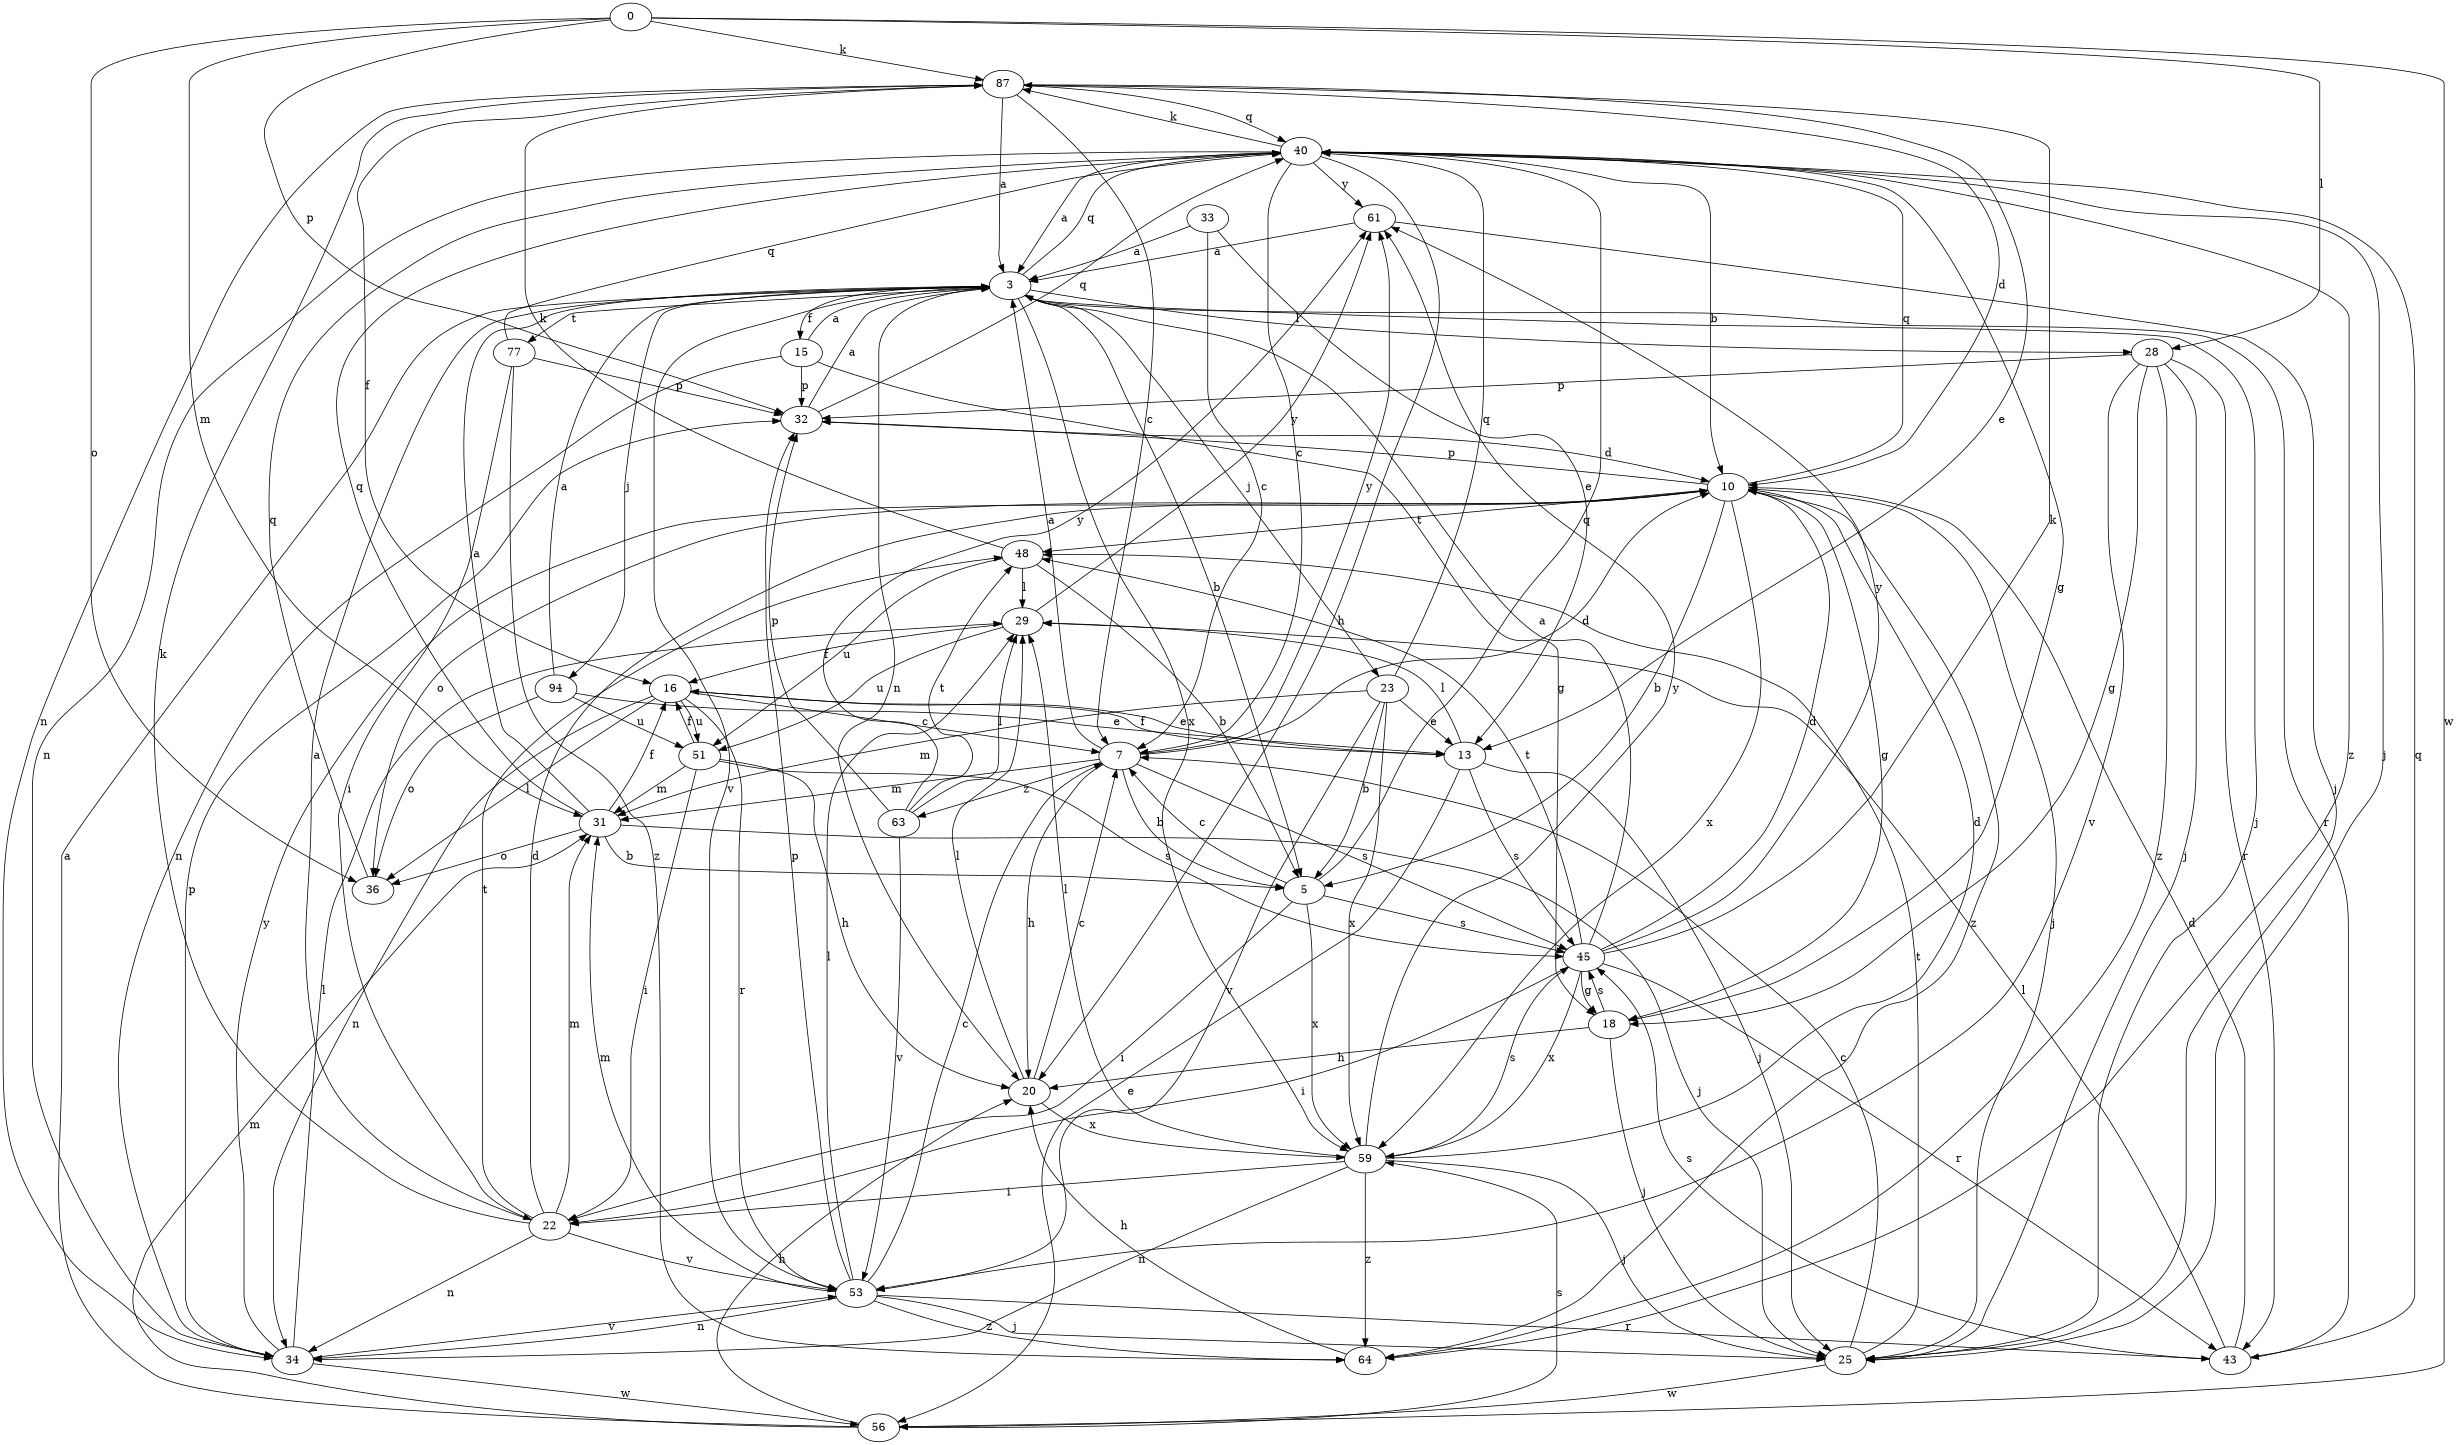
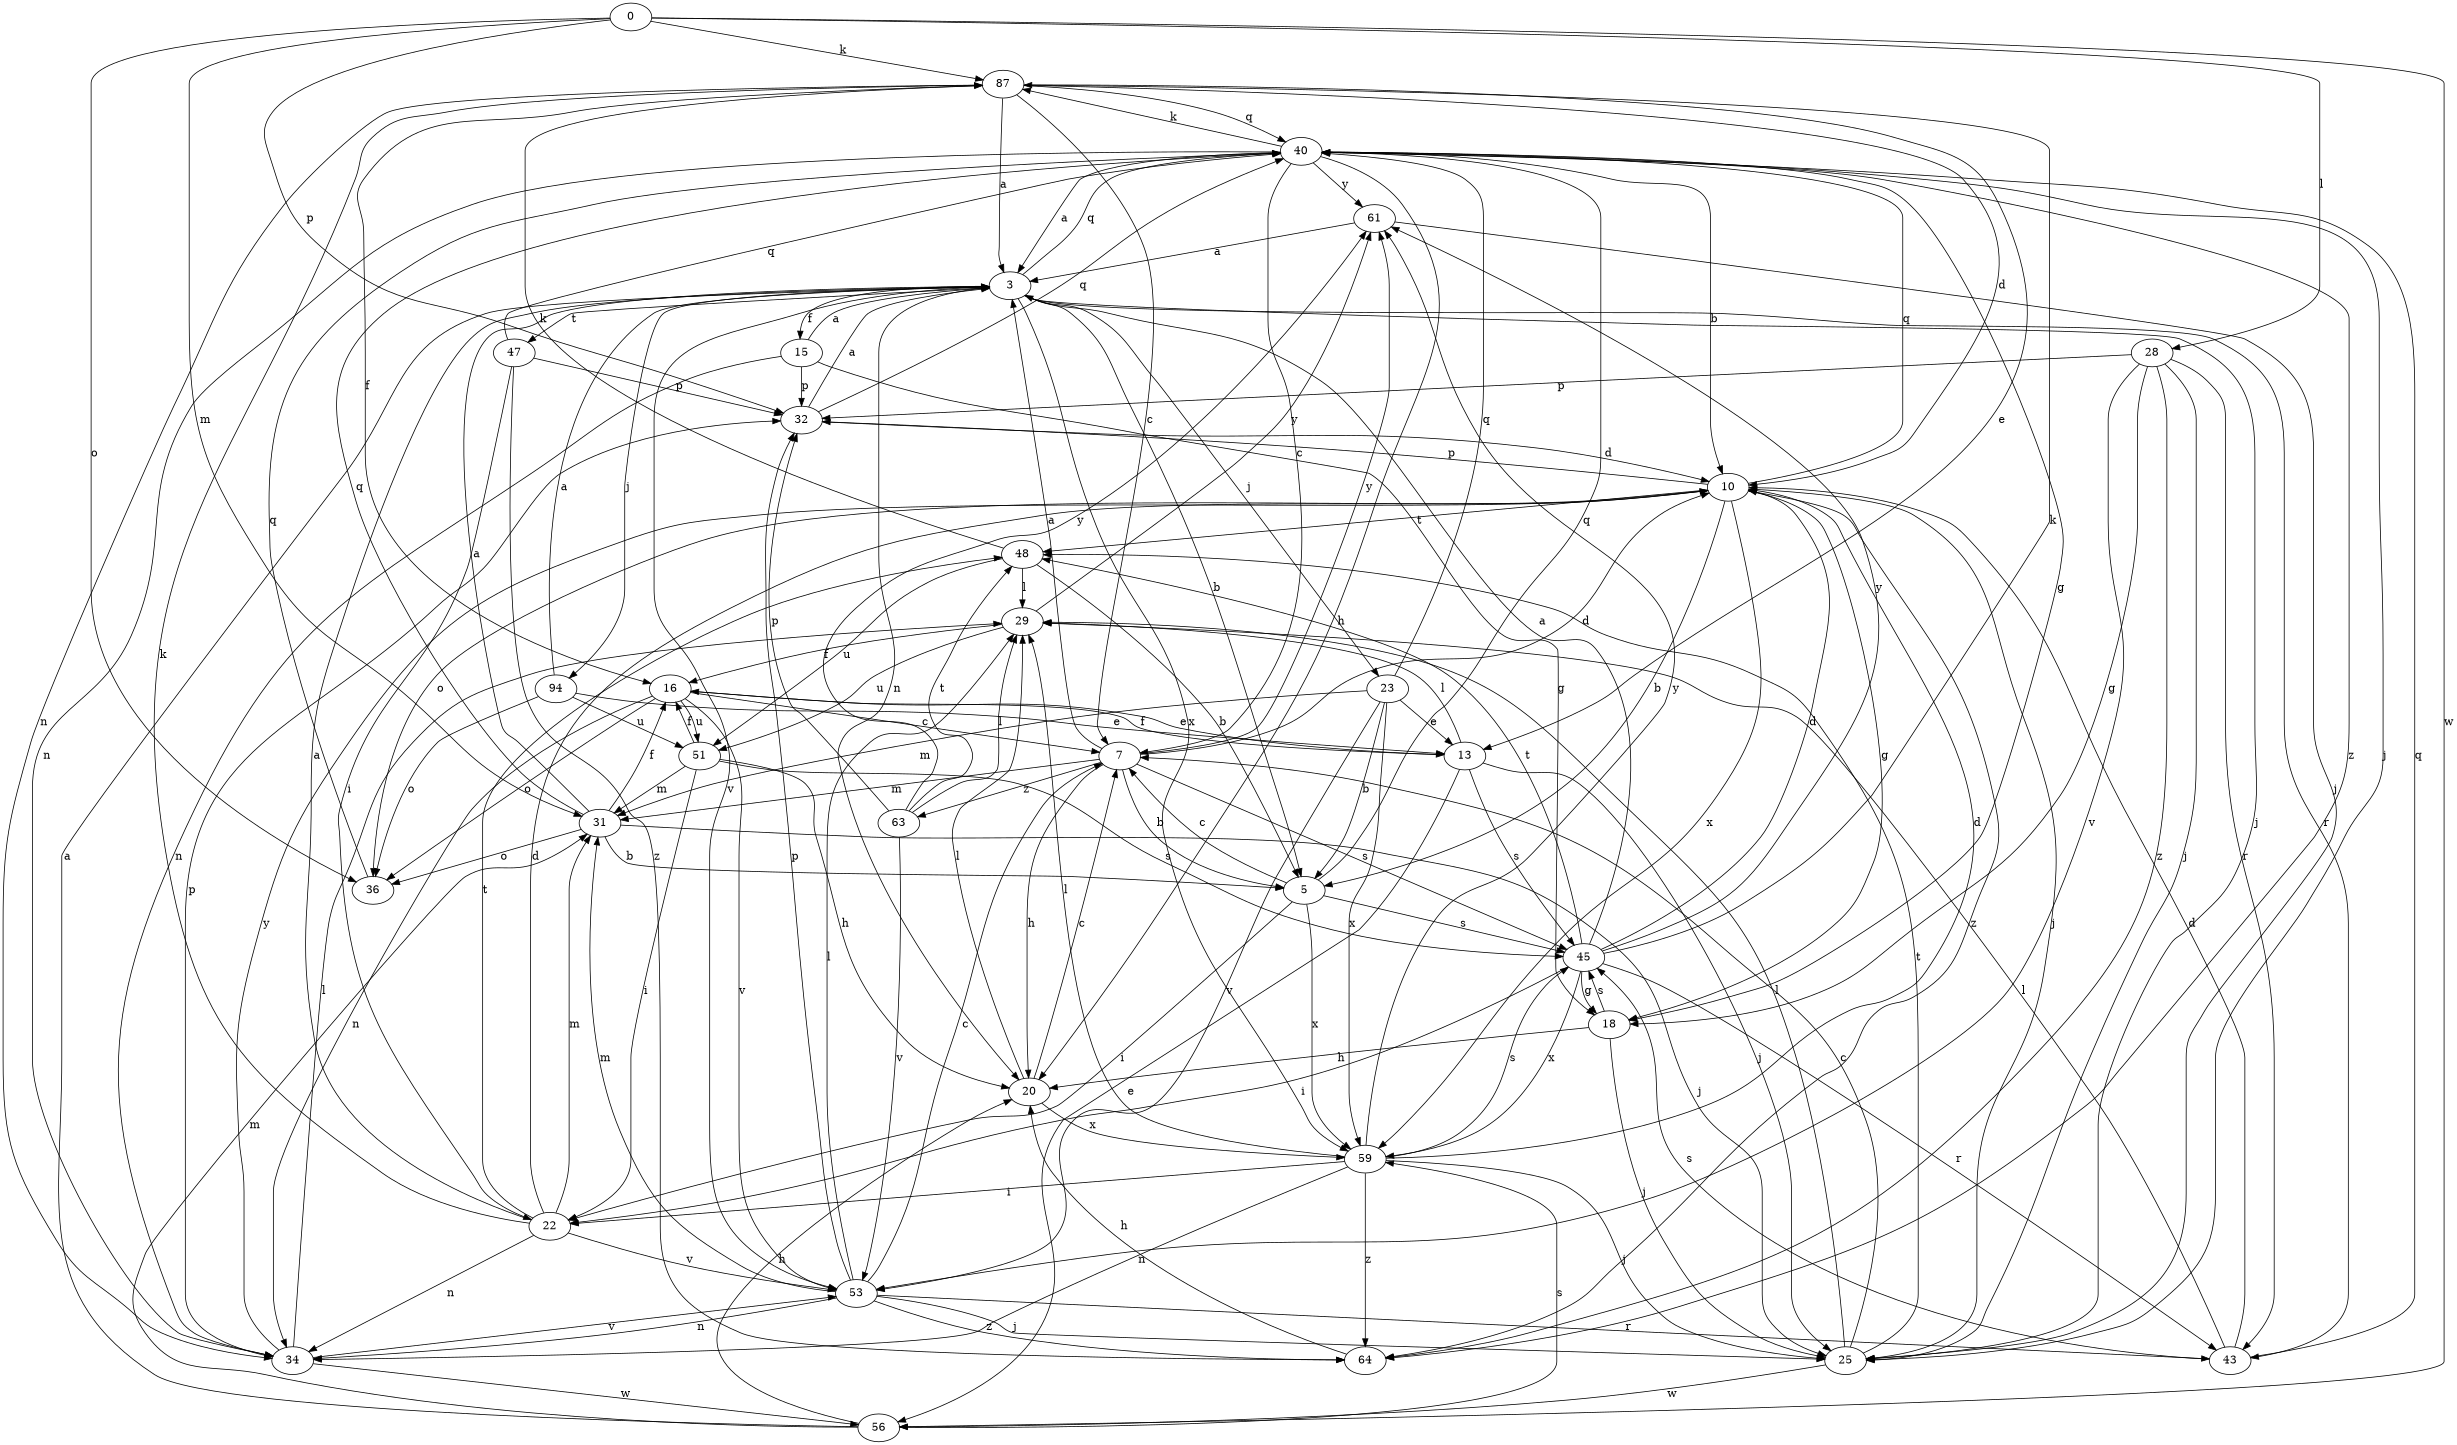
node "33": removed
edge "3" -> "28": removed, label "l"
node "77": label "77" -> "47"
edge "16" -> "36": label "l" -> "o"
edge "25" -> "29": added, label "l"
edge "16" -> "53": label "r" -> "v"
